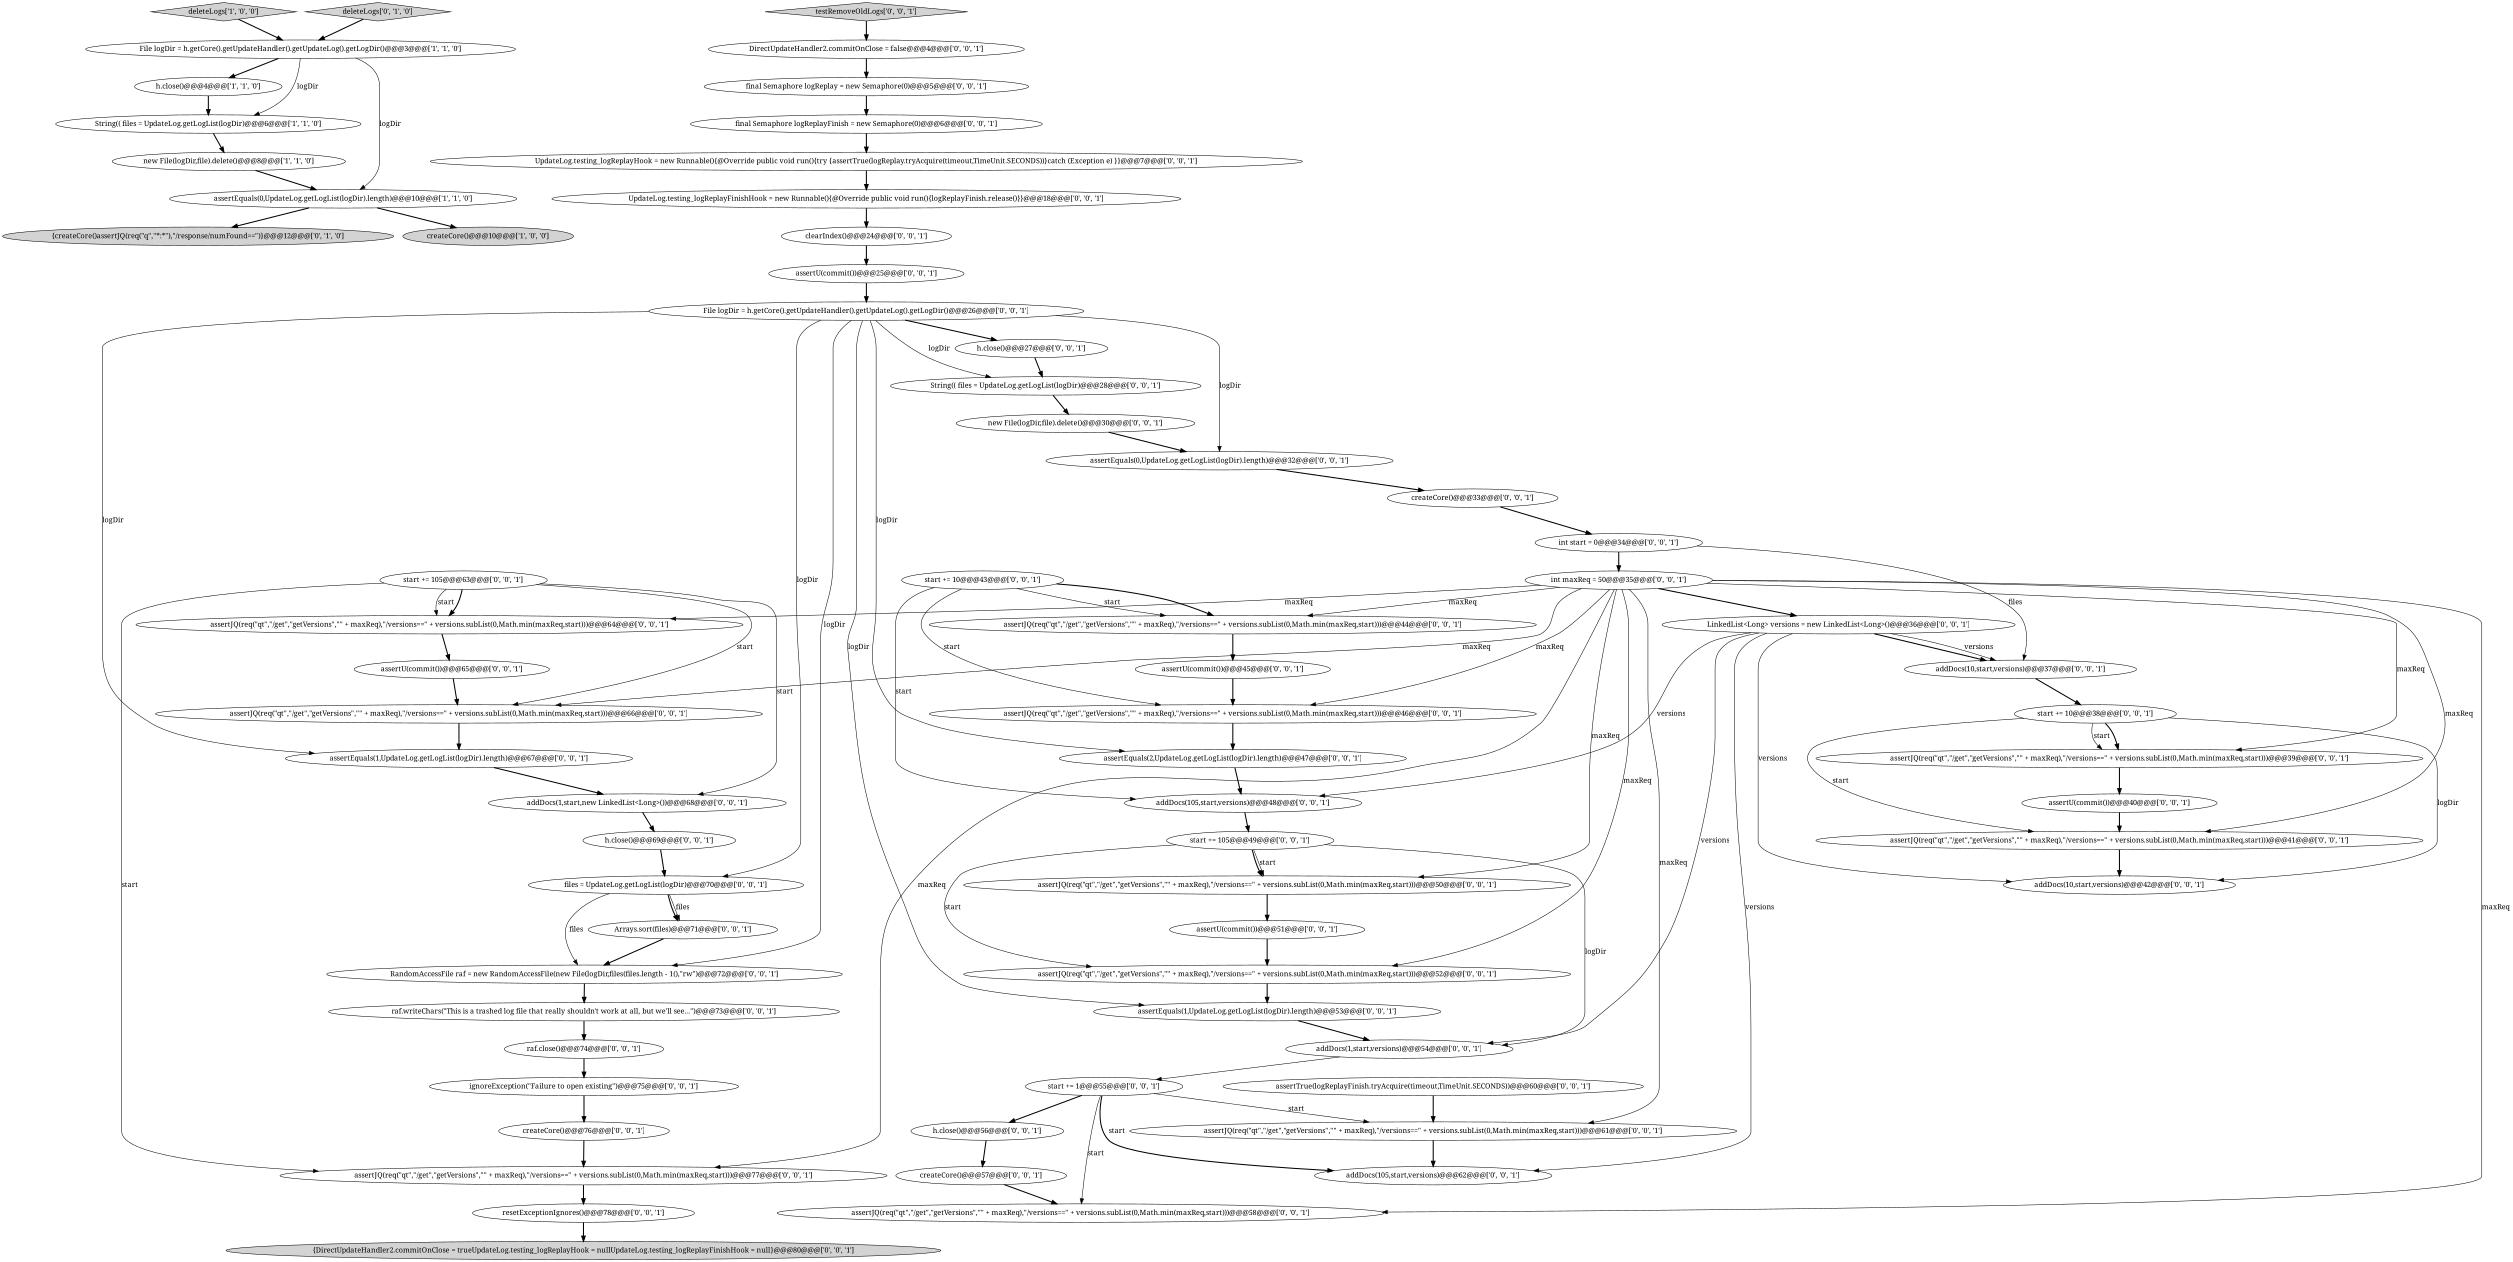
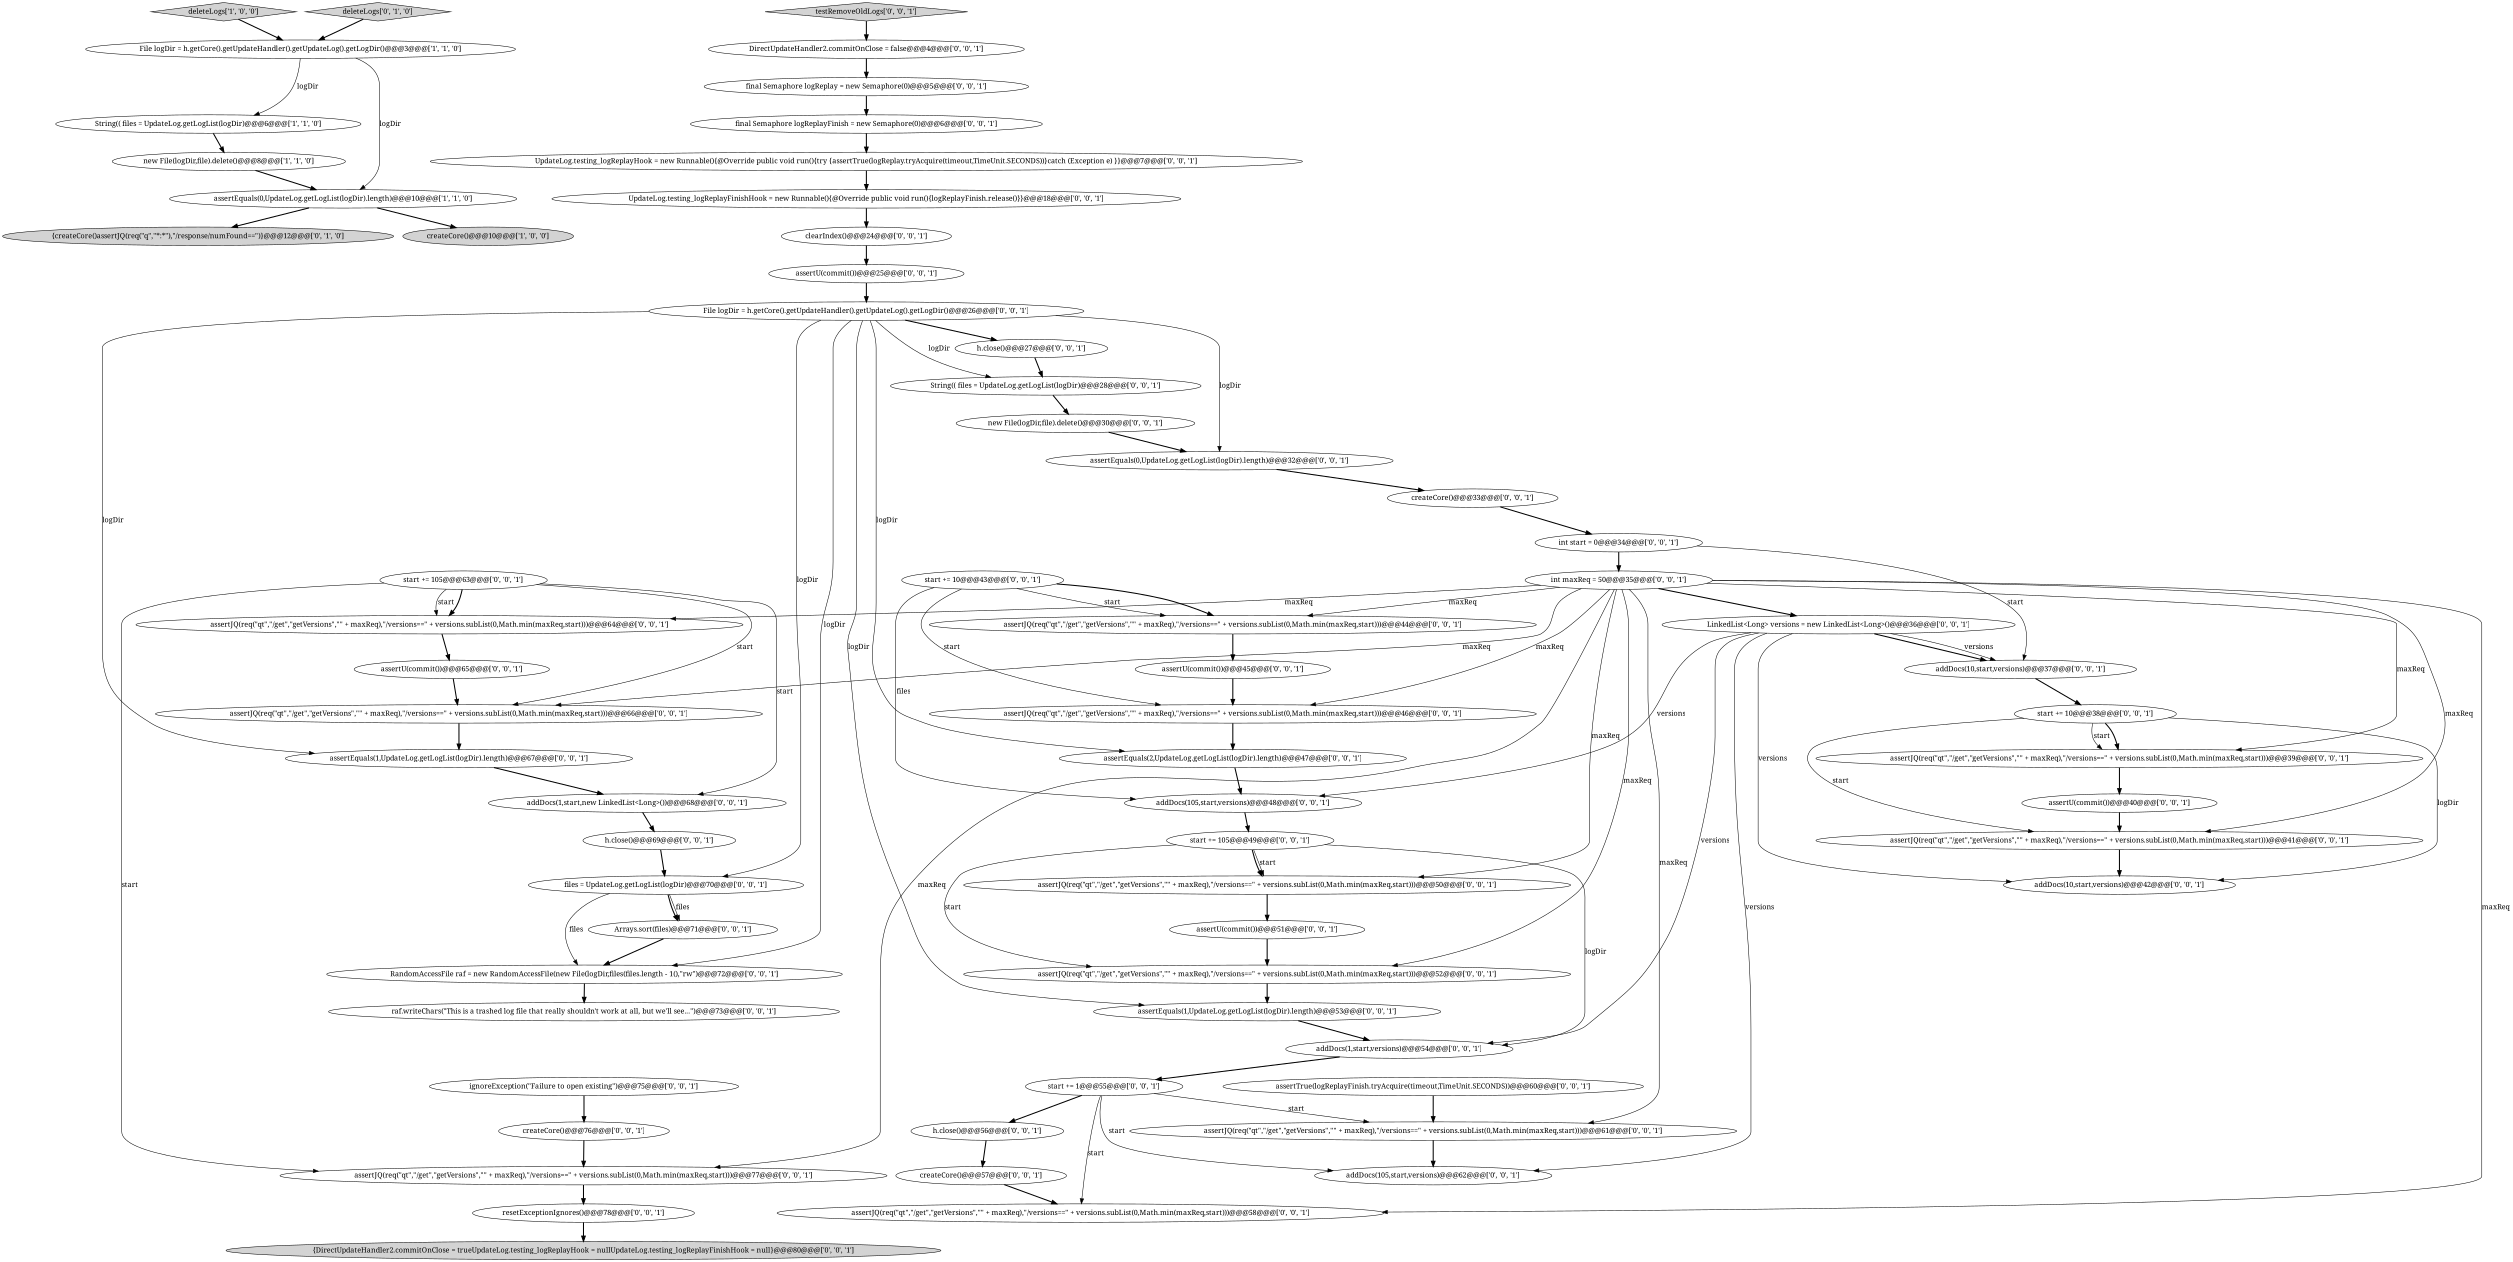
node "h.close()@@@4@@@['1', '1', '0']": removed
edge "int start = 0@@@34@@@['0', '0', '1']" -> "addDocs(10,start,versions)@@@37@@@['0', '0', '1']": label "files" -> "start"
edge "start += 10@@@43@@@['0', '0', '1']" -> "addDocs(105,start,versions)@@@48@@@['0', '0', '1']": label "start" -> "files"
node "raf.close()@@@74@@@['0', '0', '1']": removed
edge "addDocs(1,start,versions)@@@54@@@['0', '0', '1']" -> "start += 1@@@55@@@['0', '0', '1']": style solid -> bold
edge "start += 1@@@55@@@['0', '0', '1']" -> "addDocs(105,start,versions)@@@62@@@['0', '0', '1']": style bold -> solid
